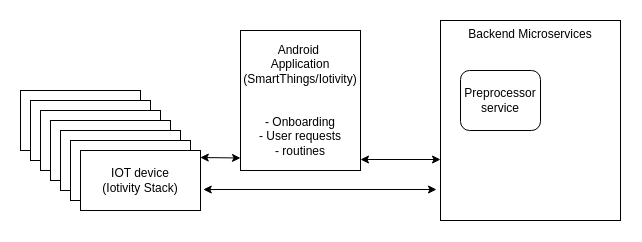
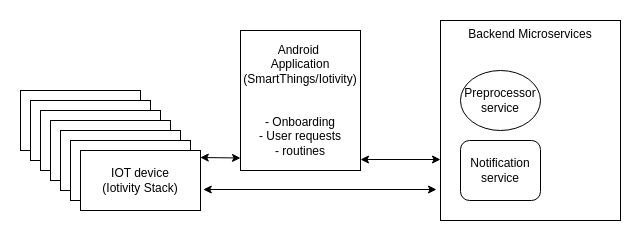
node "Preprocessor service": shape rounded rectangle -> ellipse
node "Notification service": added
